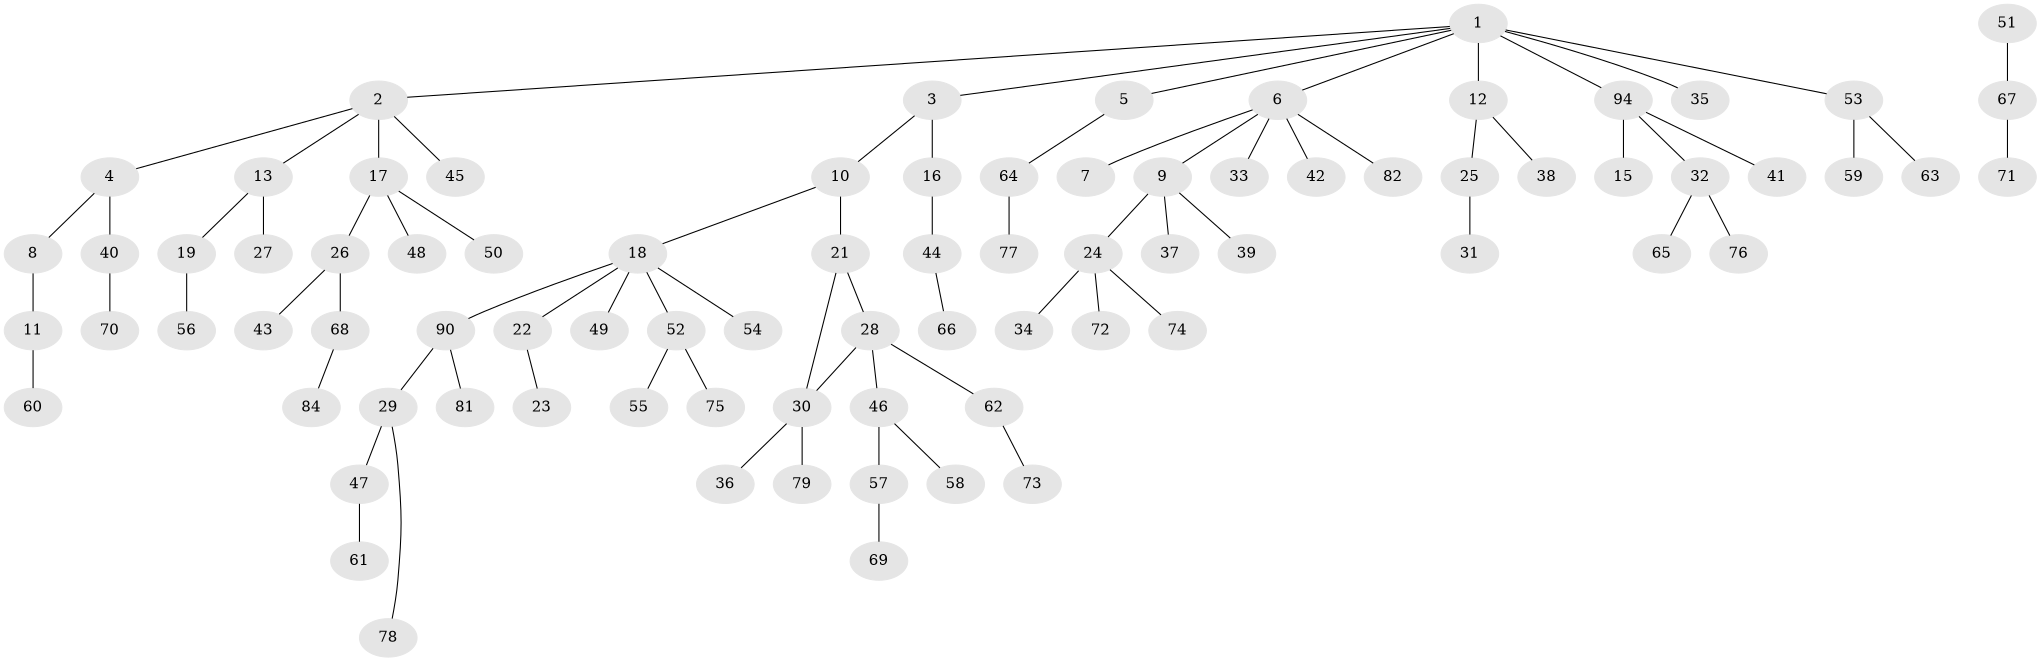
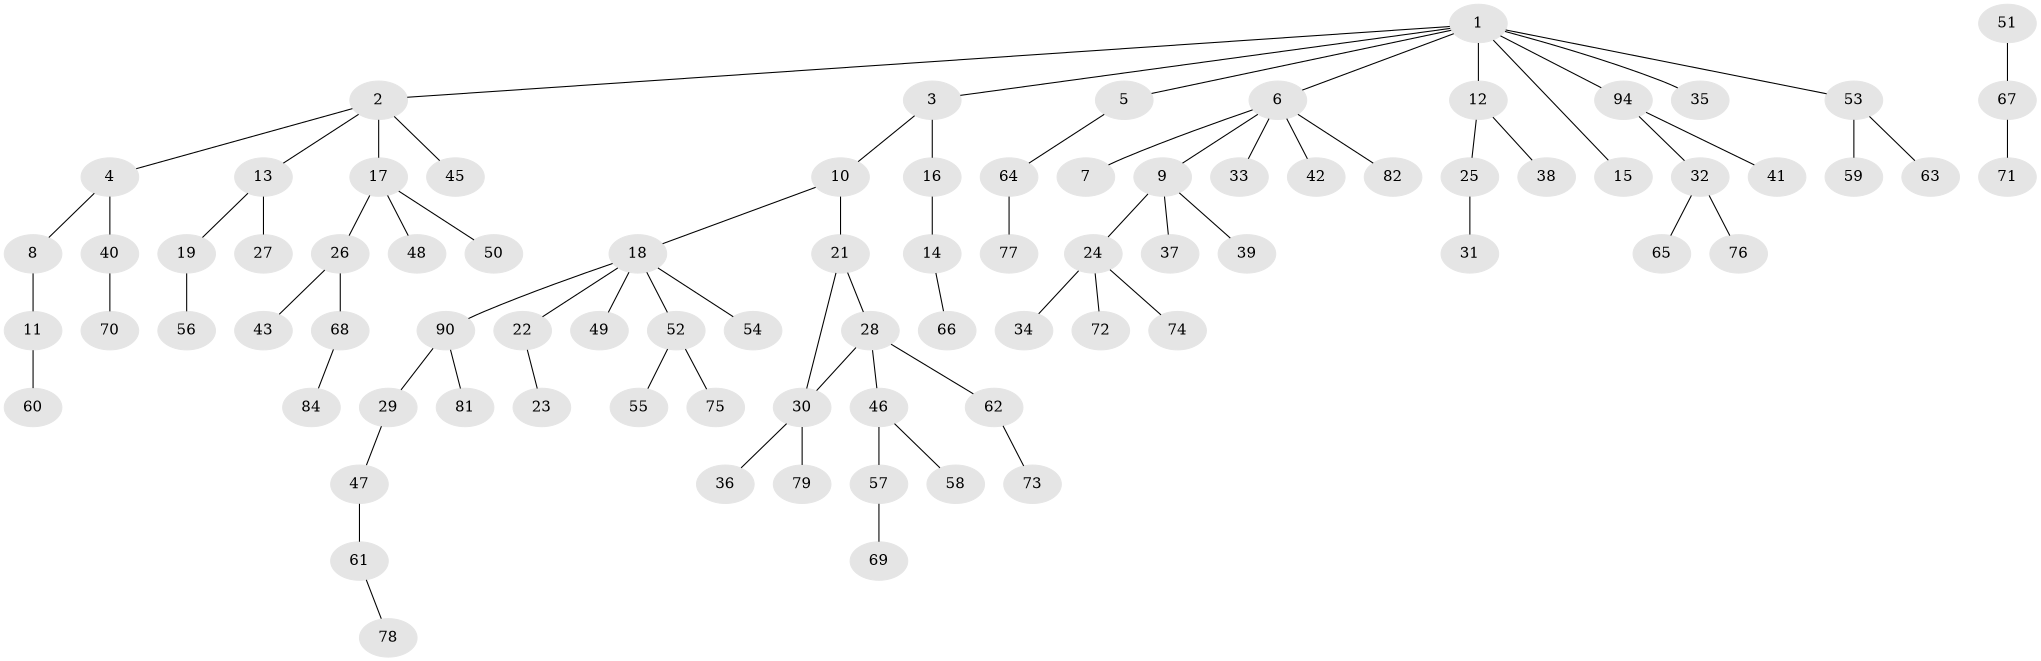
edge "94" -- "15": now "1" -- "15"
node "44": label "44" -> "14"
edge "29" -- "78": now "61" -- "78"
